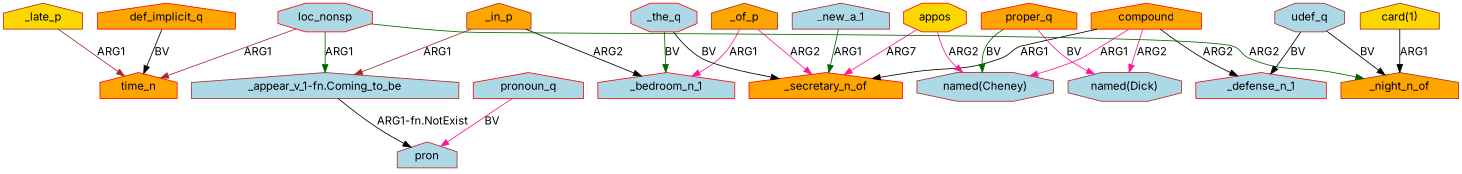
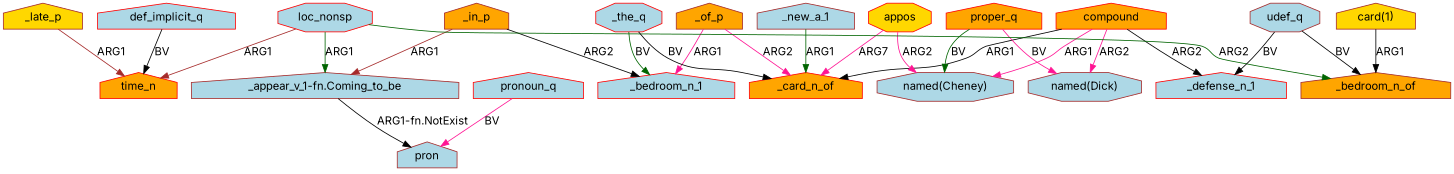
node "def_implicit_q": fillcolor orange -> lightblue
node "_secretary_n_of": label "_secretary_n_of" -> "_card_n_of"
node "_night_n_of": label "_night_n_of" -> "_bedroom_n_of"
